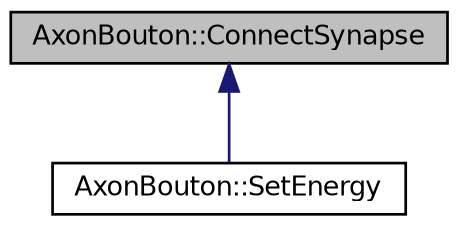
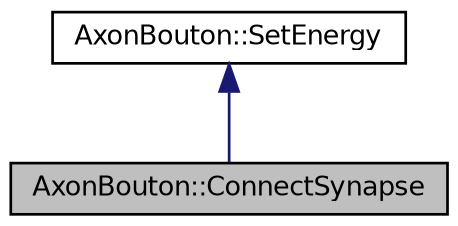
edge "AxonBouton::SetEnergy" -> "AxonBouton::ConnectSynapse": reversed
